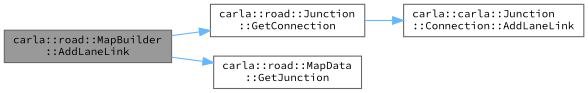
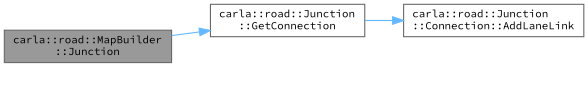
node "carla::carla::Junction ::Connection::AddLaneLink": label "carla::carla::Junction ::Connection::AddLaneLink" -> "carla::road::Junction ::Connection::AddLaneLink"
node "carla::road::MapBuilder ::AddLaneLink": label "carla::road::MapBuilder ::AddLaneLink" -> "carla::road::MapBuilder ::Junction"
node "carla::road::MapData ::GetJunction": removed
